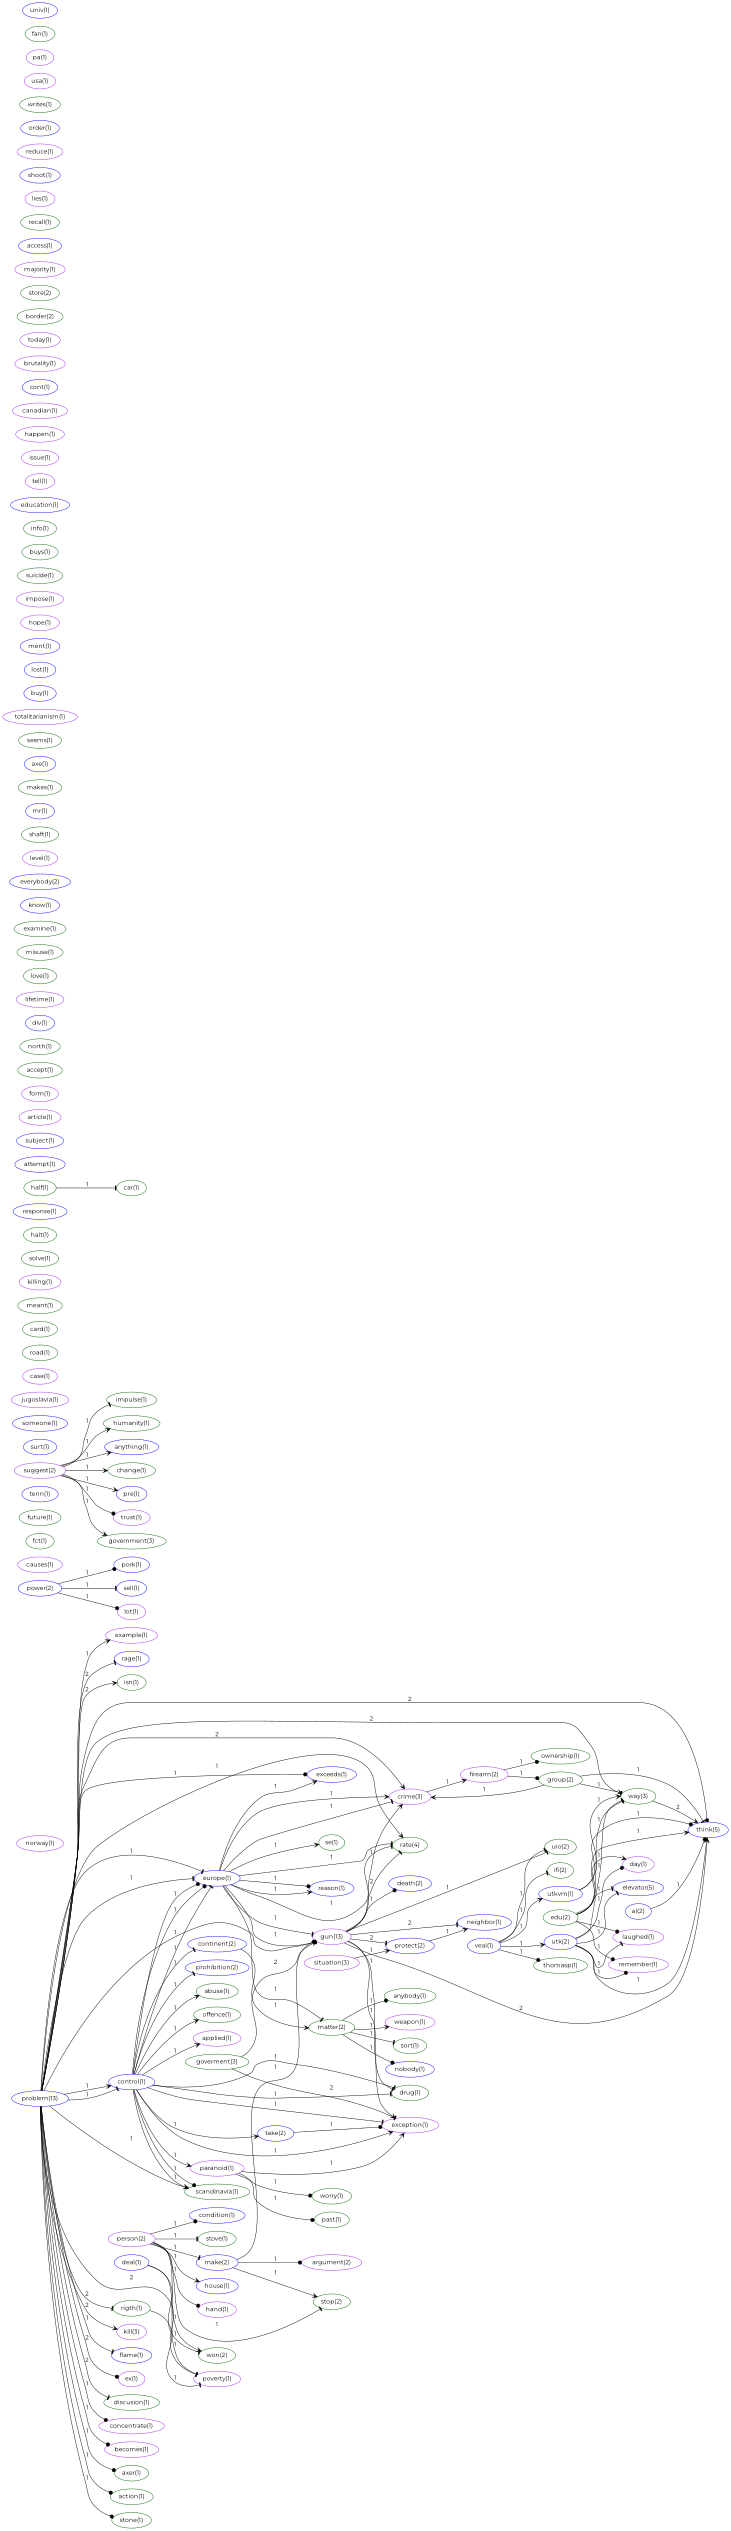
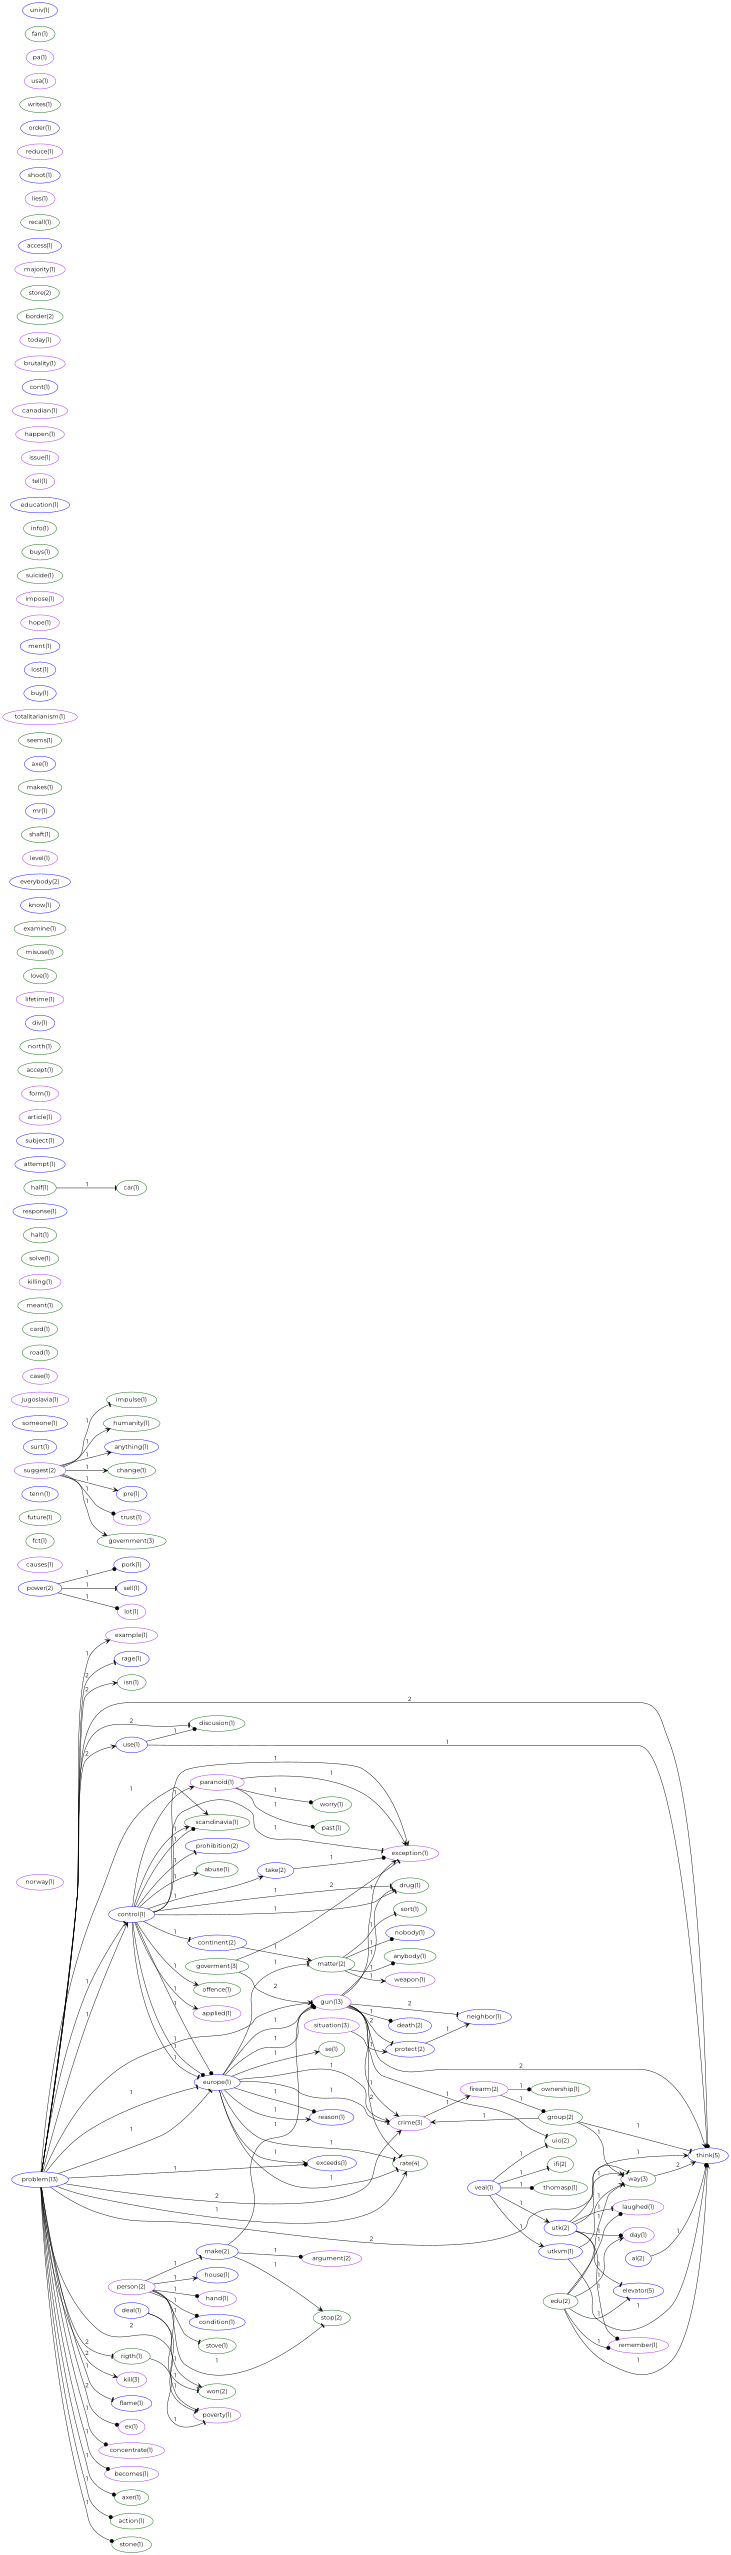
node "use(1)": added
